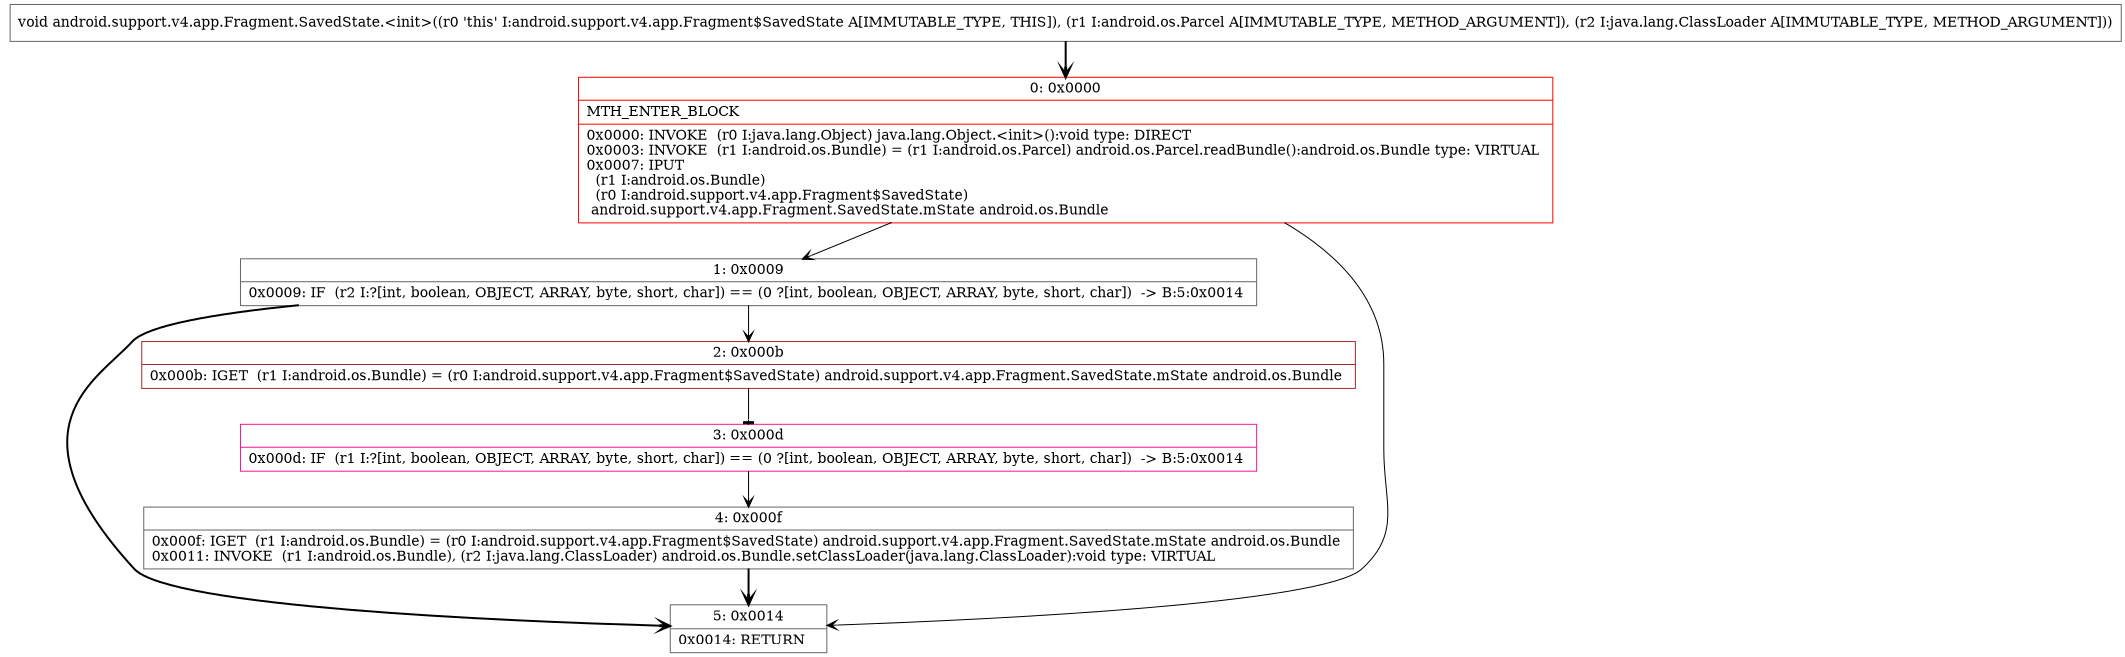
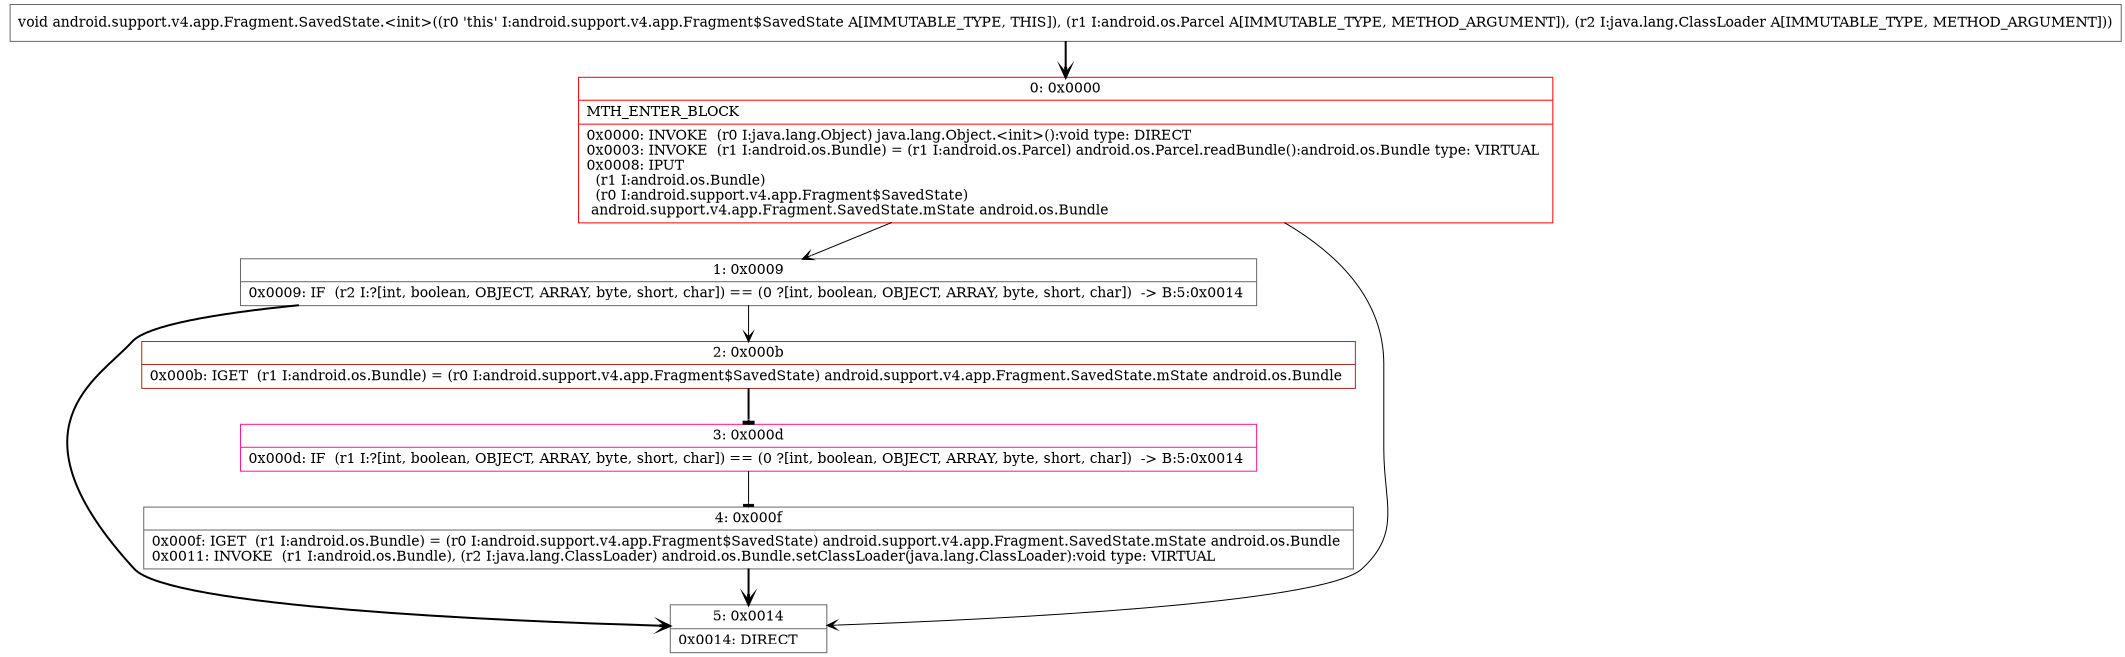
node "0: 0x0000": text "0x0007: IPUT" -> "0x0008: IPUT"
edge "2: 0x000b" -> "3: 0x000d": style solid -> bold
edge "3: 0x000d" -> "4: 0x000f": arrowhead vee -> tee
node "5: 0x0014": text "0x0014: RETURN" -> "0x0014: DIRECT"
